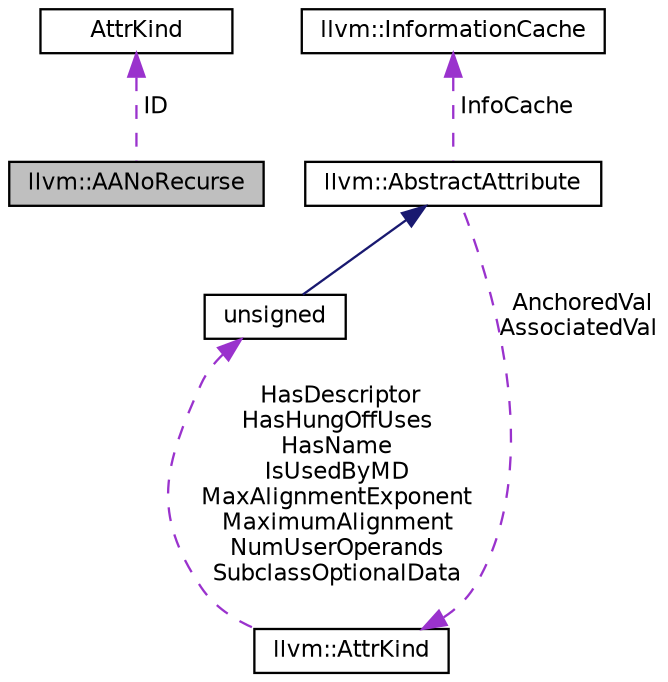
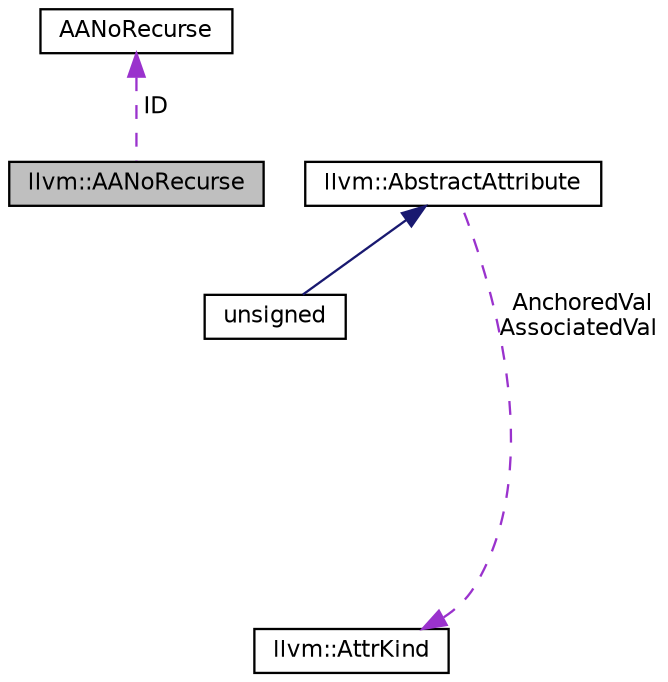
node "AttrKind": label "AttrKind" -> "AANoRecurse"
node "llvm::InformationCache": removed
edge "llvm::AttrKind" -> "unsigned": removed, label "HasDescriptor HasHungOffUses HasName IsUsedByMD MaxAlignmentExponent MaximumAlignment NumUserOperands SubclassOptionalData"
